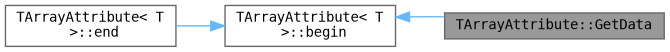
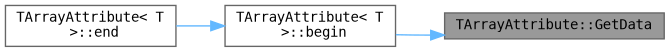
edge "TArrayAttribute::GetData" -> "TArrayAttribute< T >::begin": reversed
